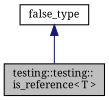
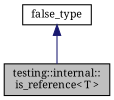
node "testing::testing:: is_reference< T >": label "testing::testing:: is_reference< T >" -> "testing::internal:: is_reference< T >"
